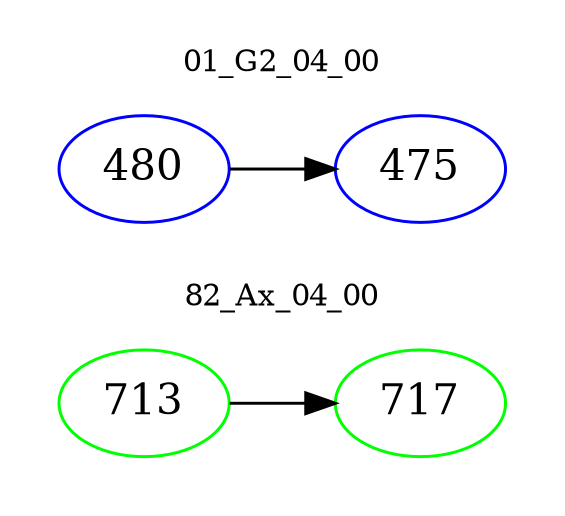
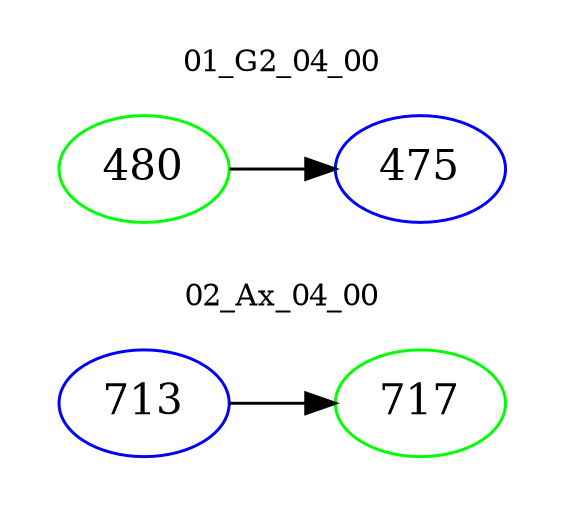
node "480": color blue -> green
cluster "82_Ax_04_00": label "82_Ax_04_00" -> "02_Ax_04_00"
node "713": color green -> blue
